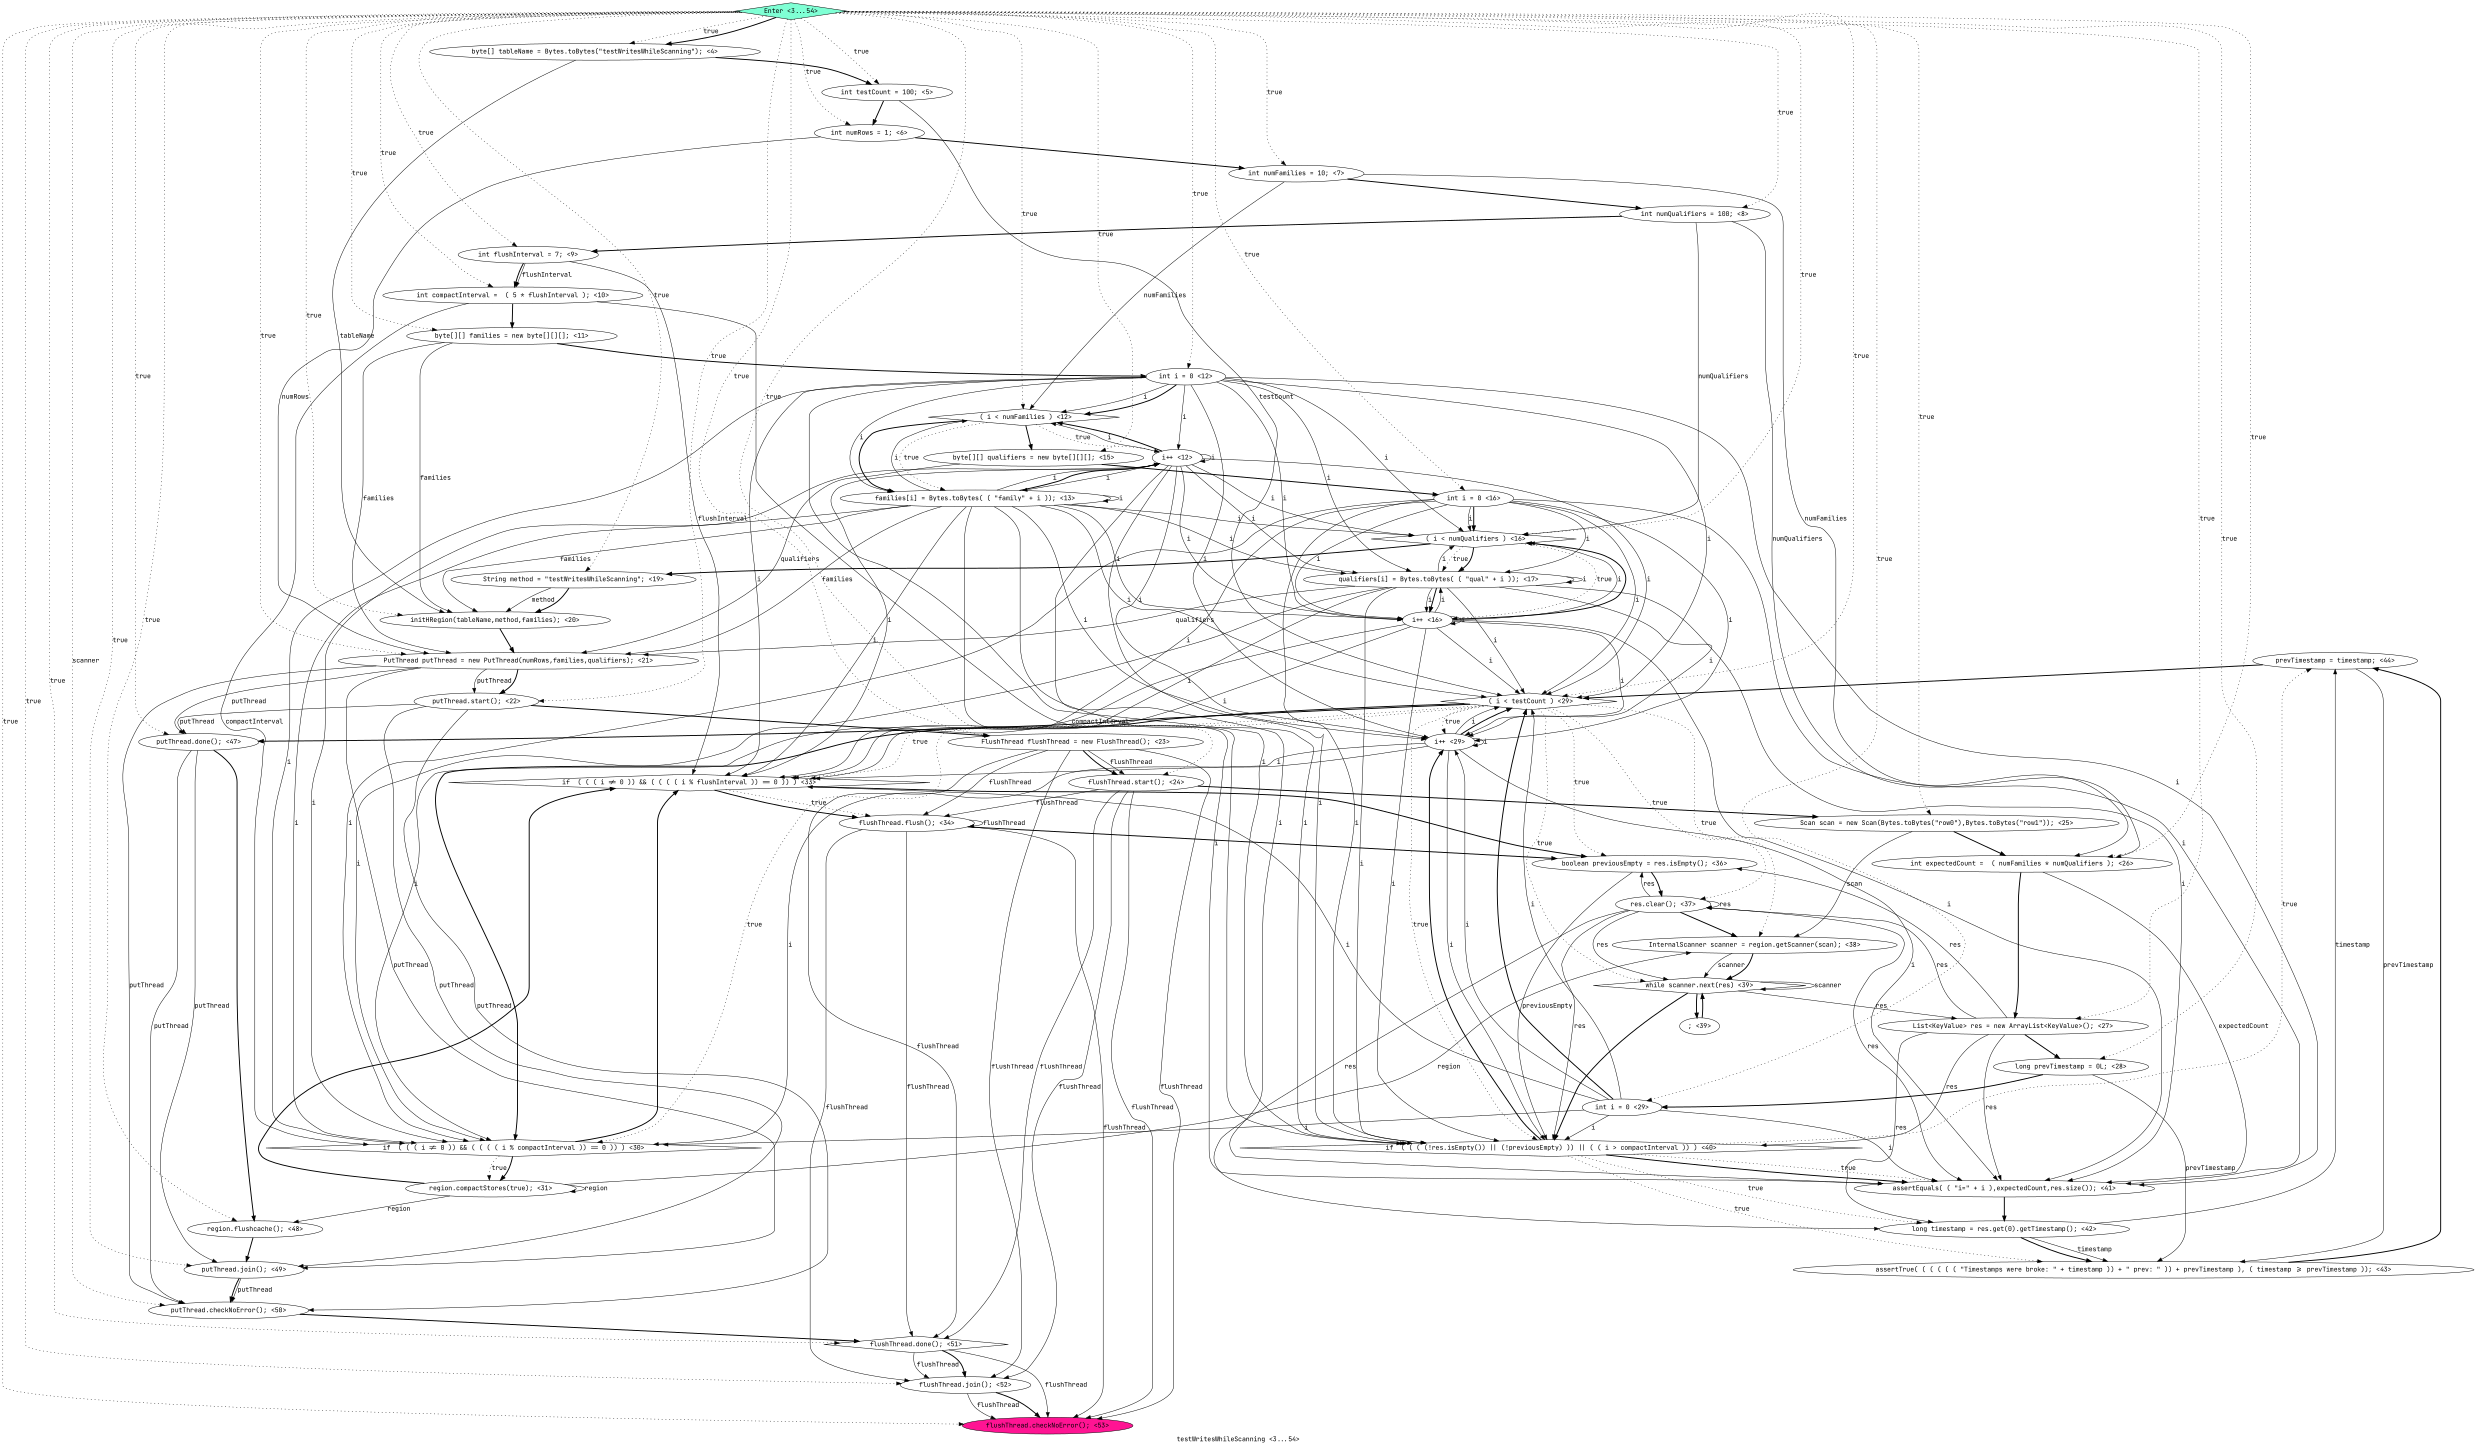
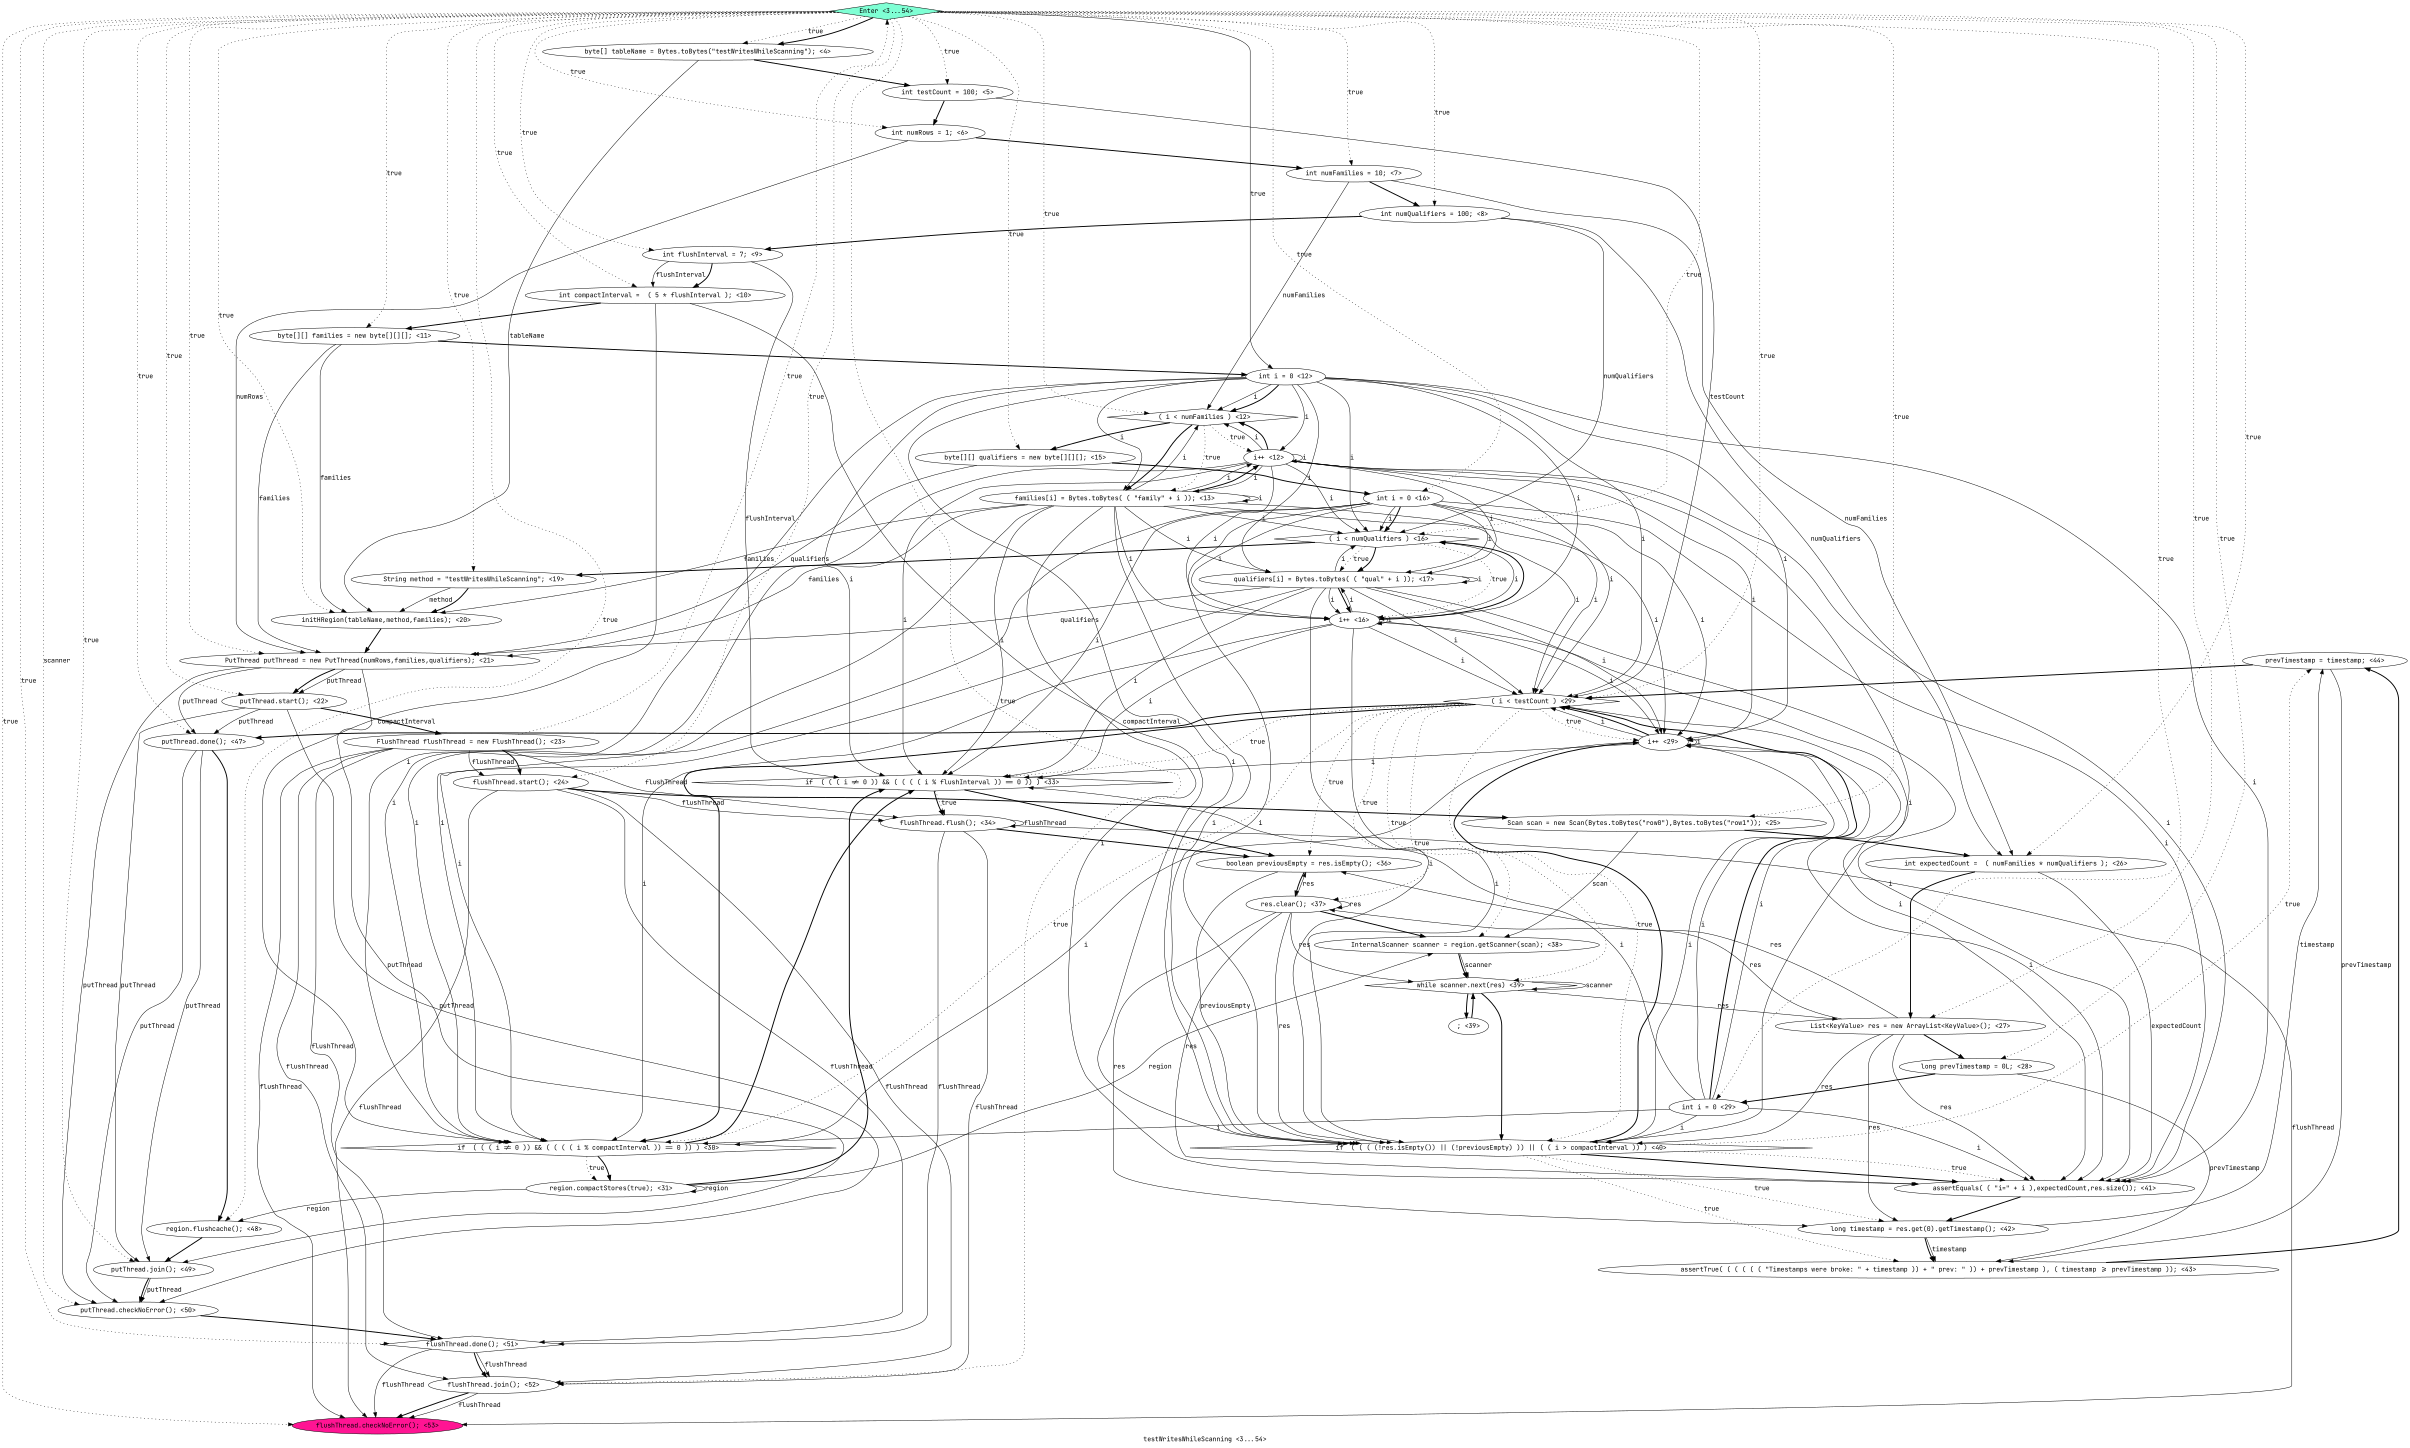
edge "Enter <3...54>" -> "int i = 0 <12>": style dotted -> solid
edge "Enter <3...54>" -> "FlushThread flushThread = new FlushThread(); <23>": reversed
